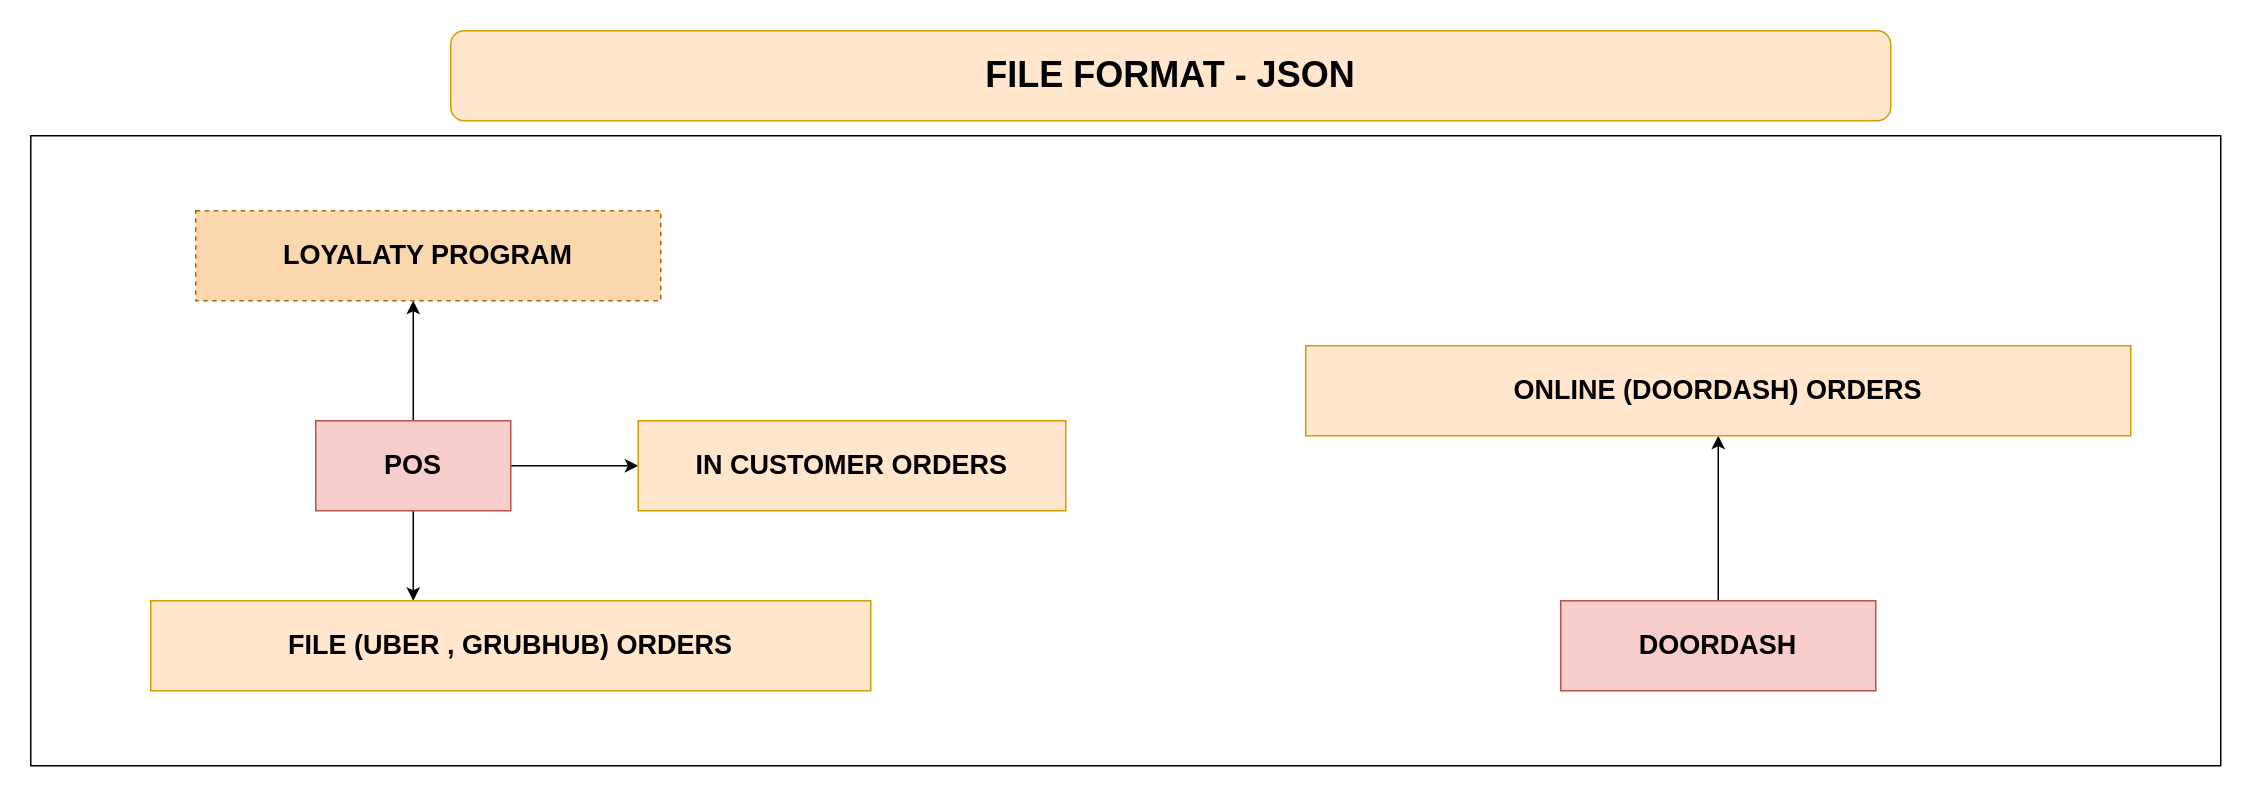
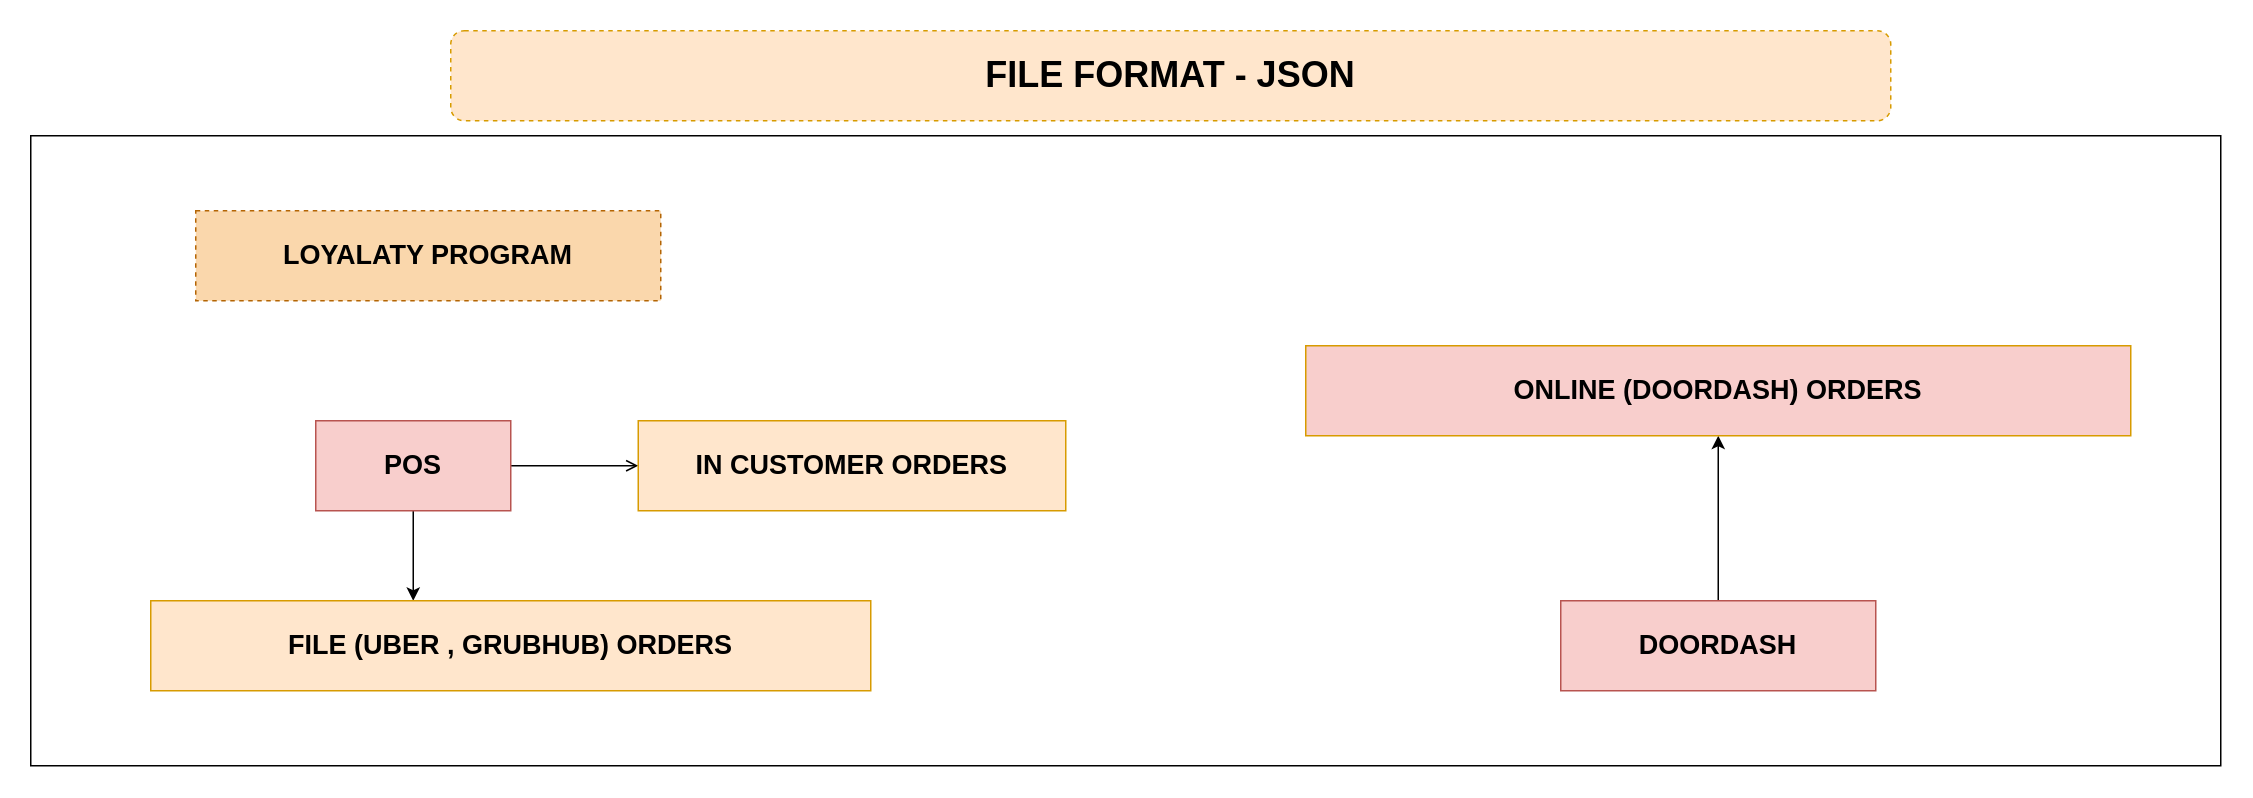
node "FILE FORMAT - JSON": style solid -> dashed
edge "POS" -> "LOYALATY PROGRAM": removed
node "ONLINE (DOORDASH) ORDERS": fillcolor #ffe6cc -> #f8cecc
edge "POS" -> "IN CUSTOMER ORDERS": arrowhead classic -> open
